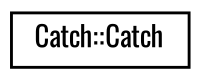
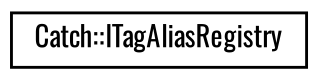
node "Catch::Catch": label "Catch::Catch" -> "Catch::ITagAliasRegistry"
